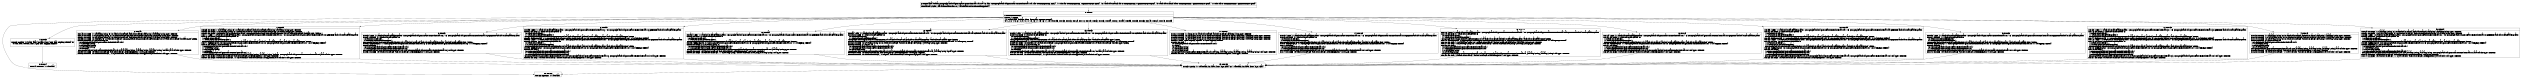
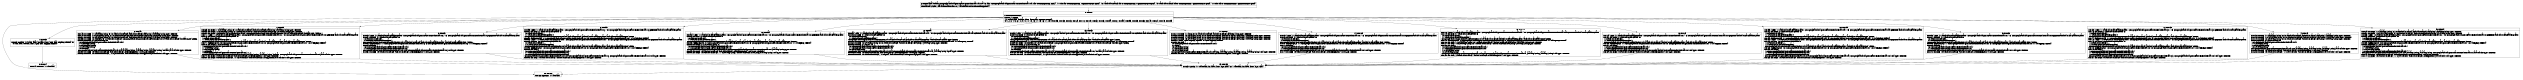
node "3: 0x0005": text "(r8 I:android.os.RemoteException)" -> "(r8 I:android.os.Parcel)"
